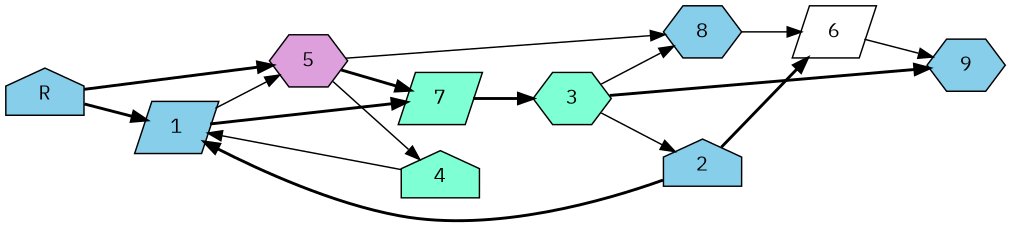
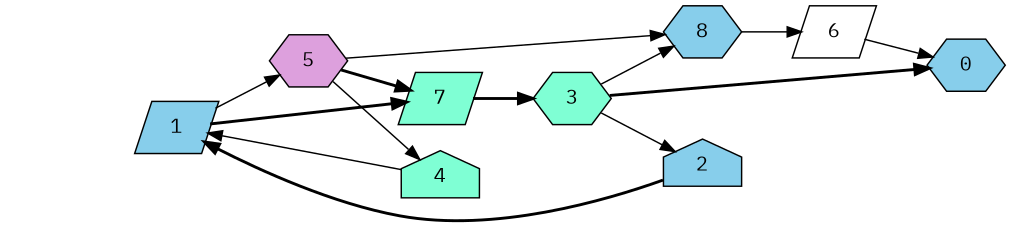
node "9": label "9" -> "0"
node "R": removed
edge "2" -> "6": removed
